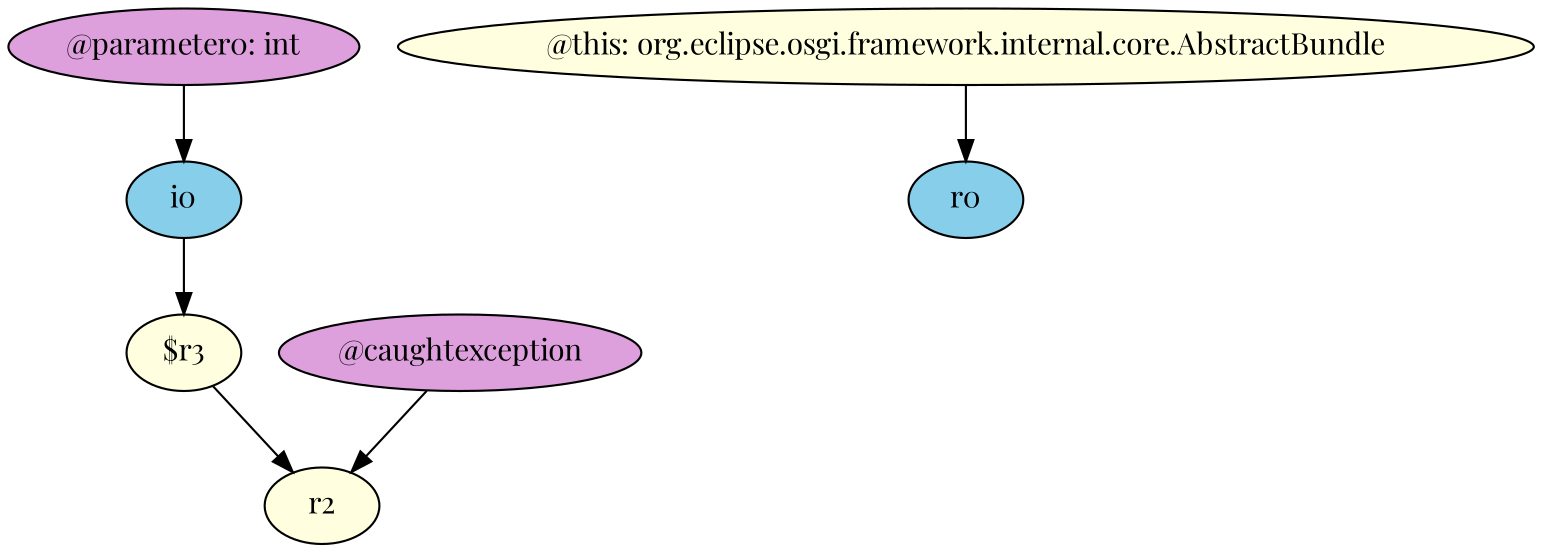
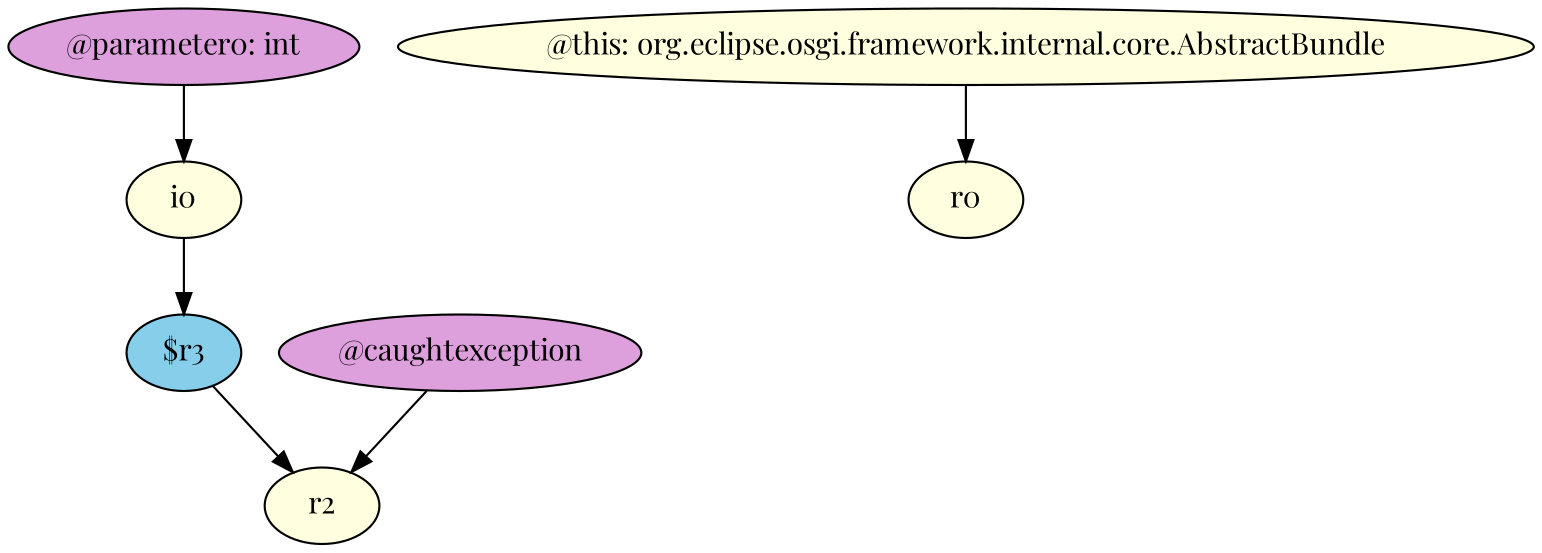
node "i0": fillcolor skyblue -> lightyellow
node "r0": fillcolor skyblue -> lightyellow
node "$r3": fillcolor lightyellow -> skyblue
